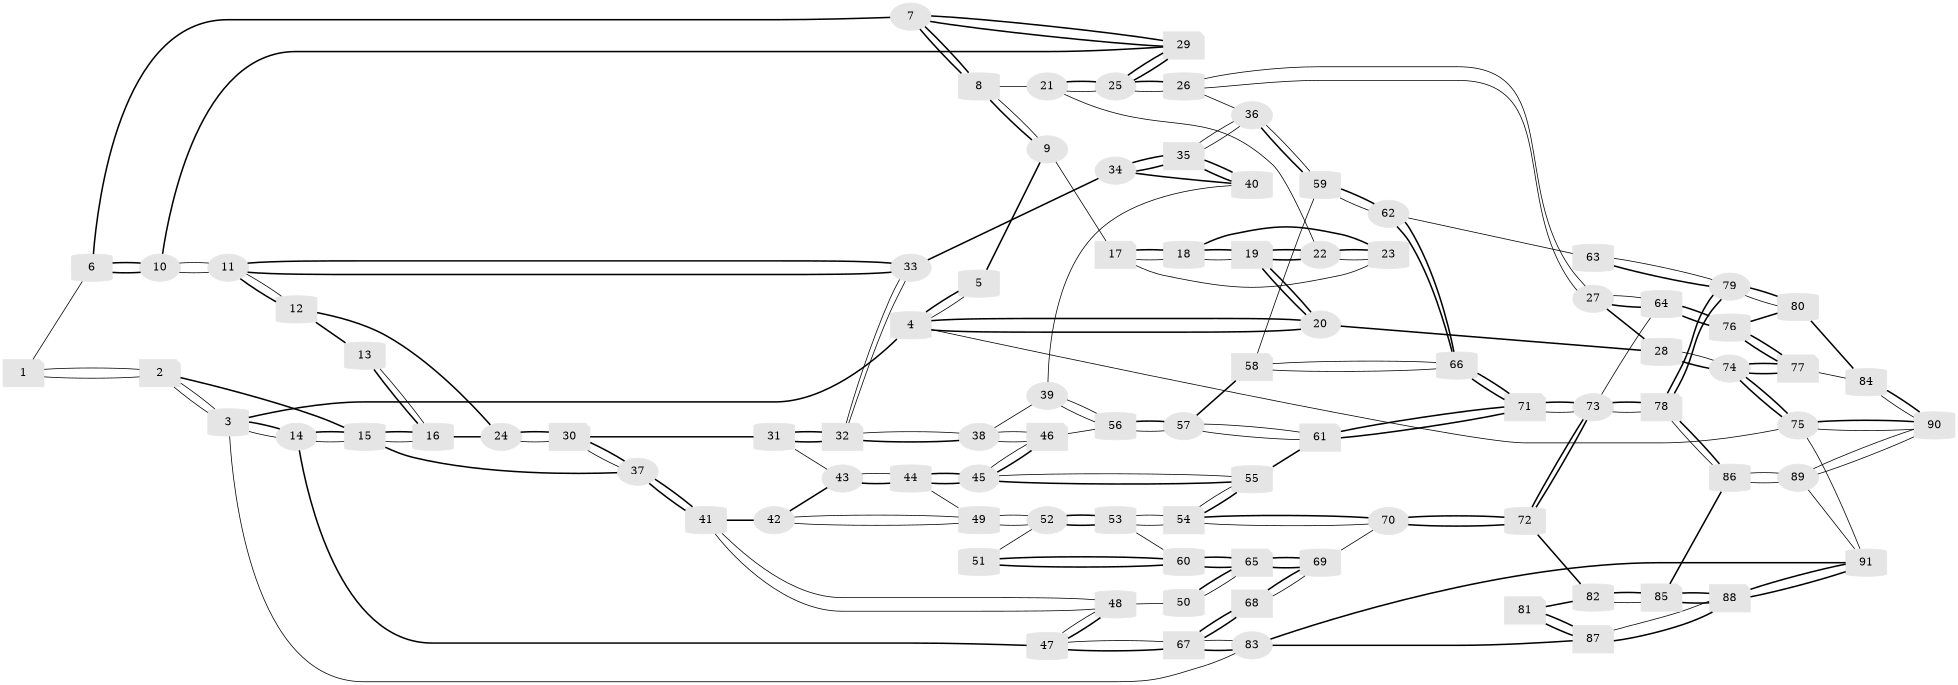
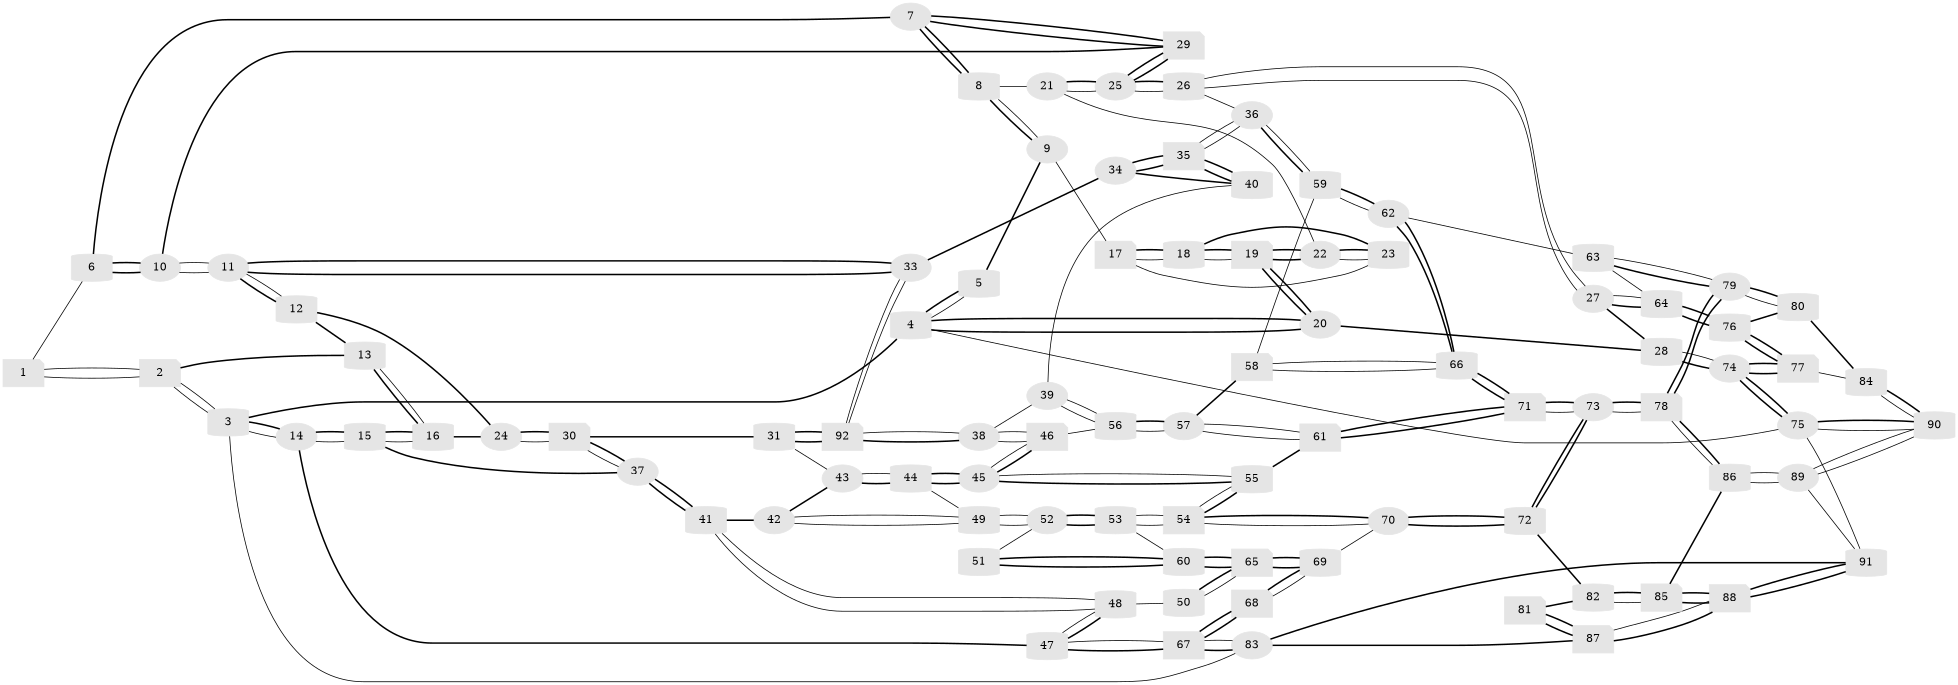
edge "64" -- "73": now "64" -- "63"
edge "2" -- "15": now "2" -- "13"
node "32": label "32" -> "92"
